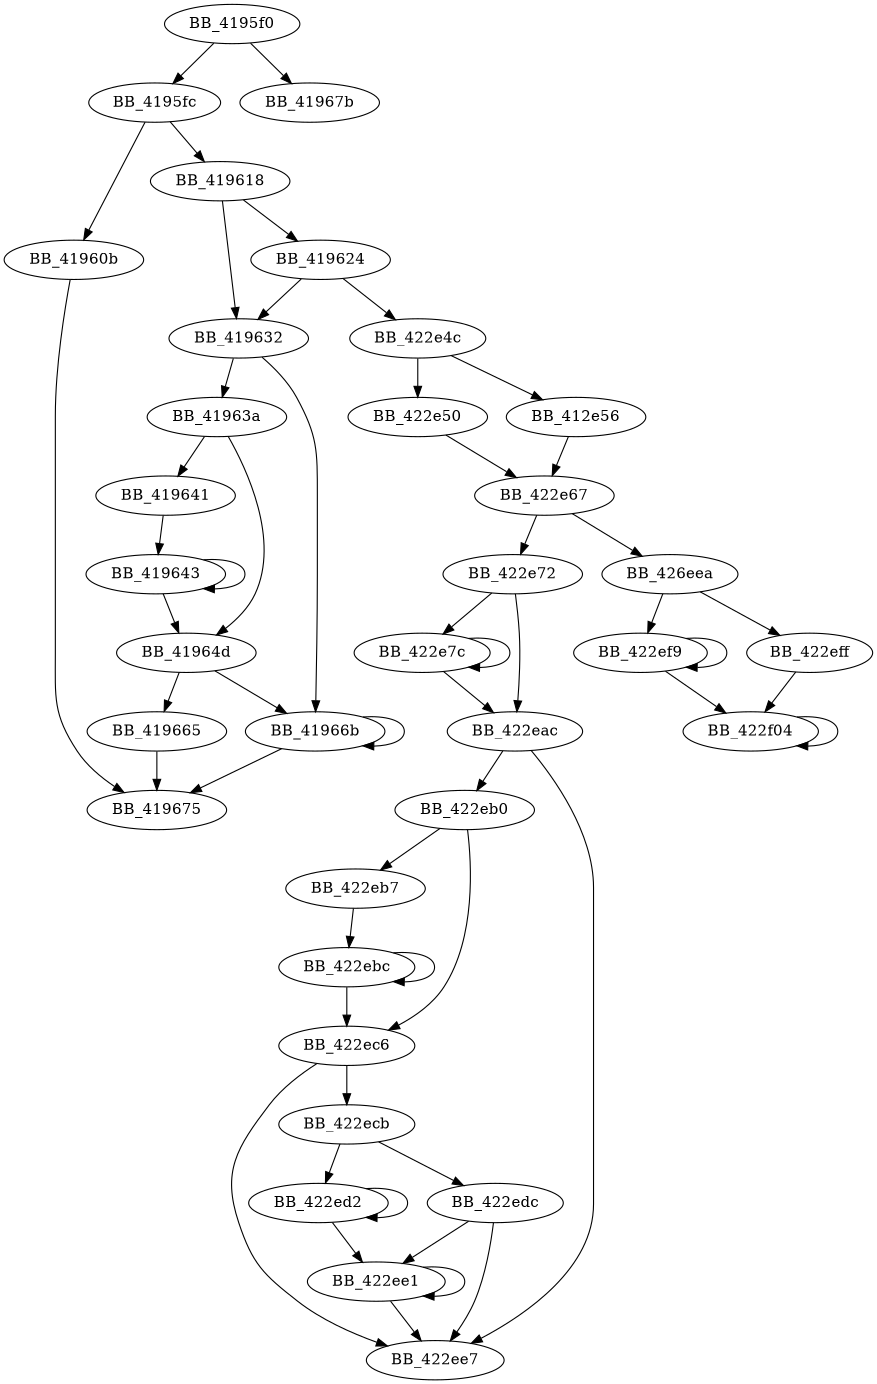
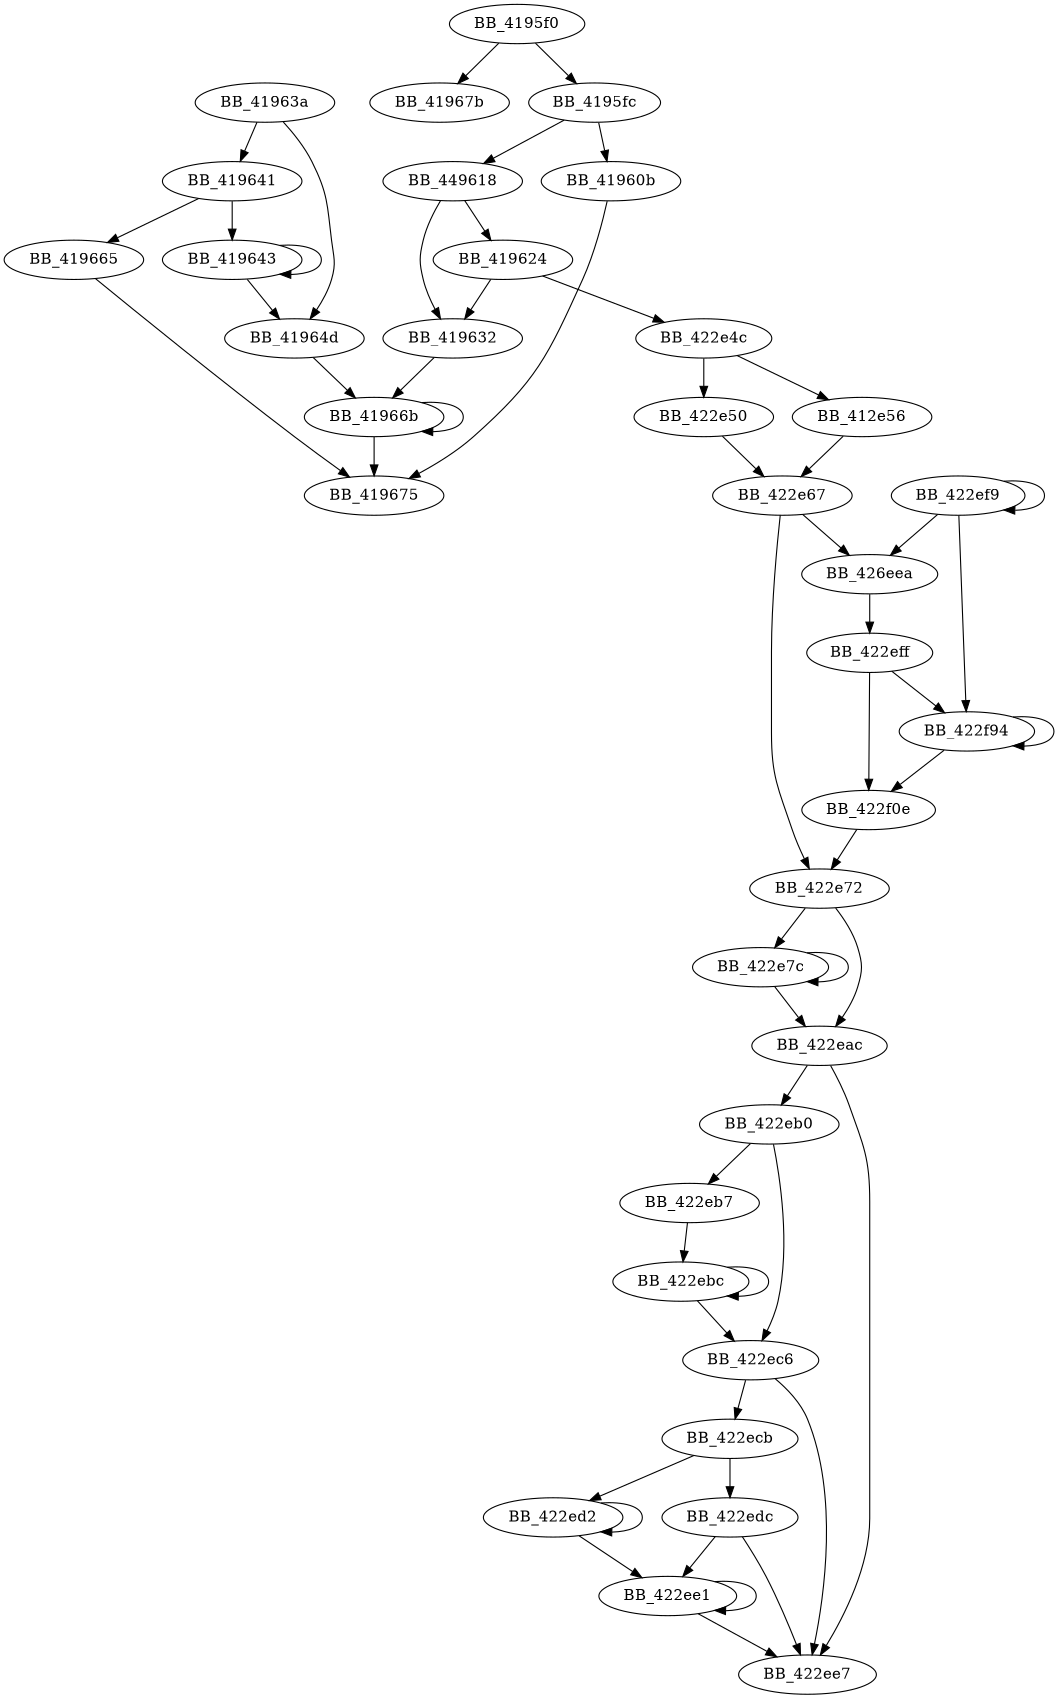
node "BB_419618": label "BB_419618" -> "BB_449618"
edge "BB_419632" -> "BB_41963a": removed
edge "BB_426eea" -> "BB_422ef9": reversed
edge "BB_41964d" -> "BB_419665": now "BB_419641" -> "BB_419665"
node "BB_422f04": label "BB_422f04" -> "BB_422f94"
node "BB_422f0e": added
